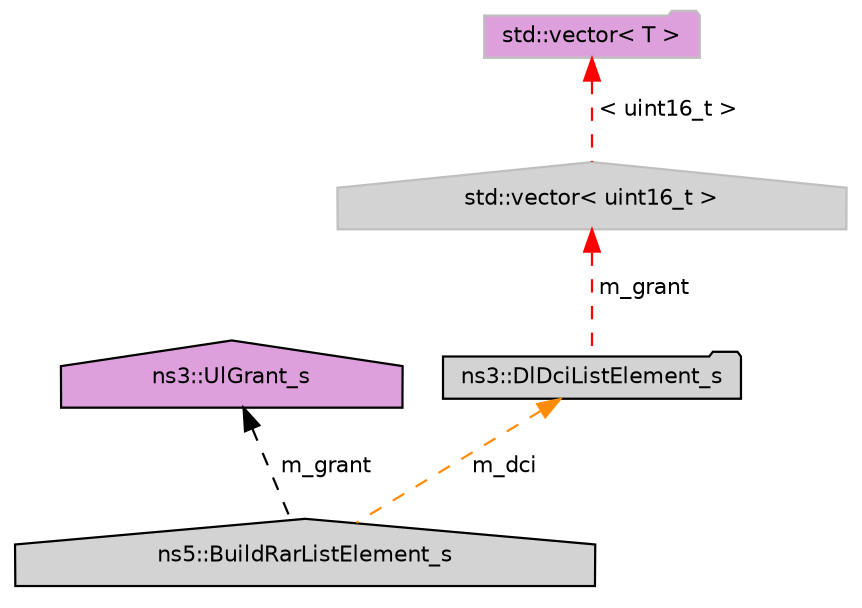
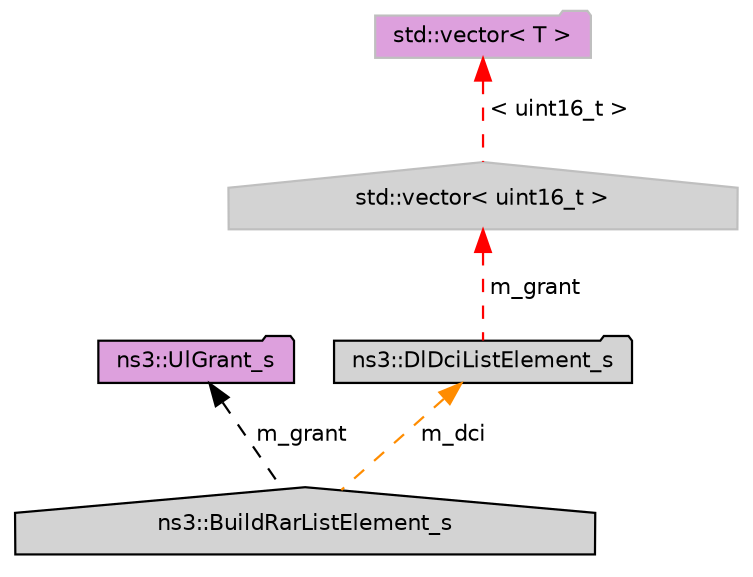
node "ns3::UlGrant_s": shape house -> folder
node "ns5::BuildRarListElement_s": label "ns5::BuildRarListElement_s" -> "ns3::BuildRarListElement_s"
